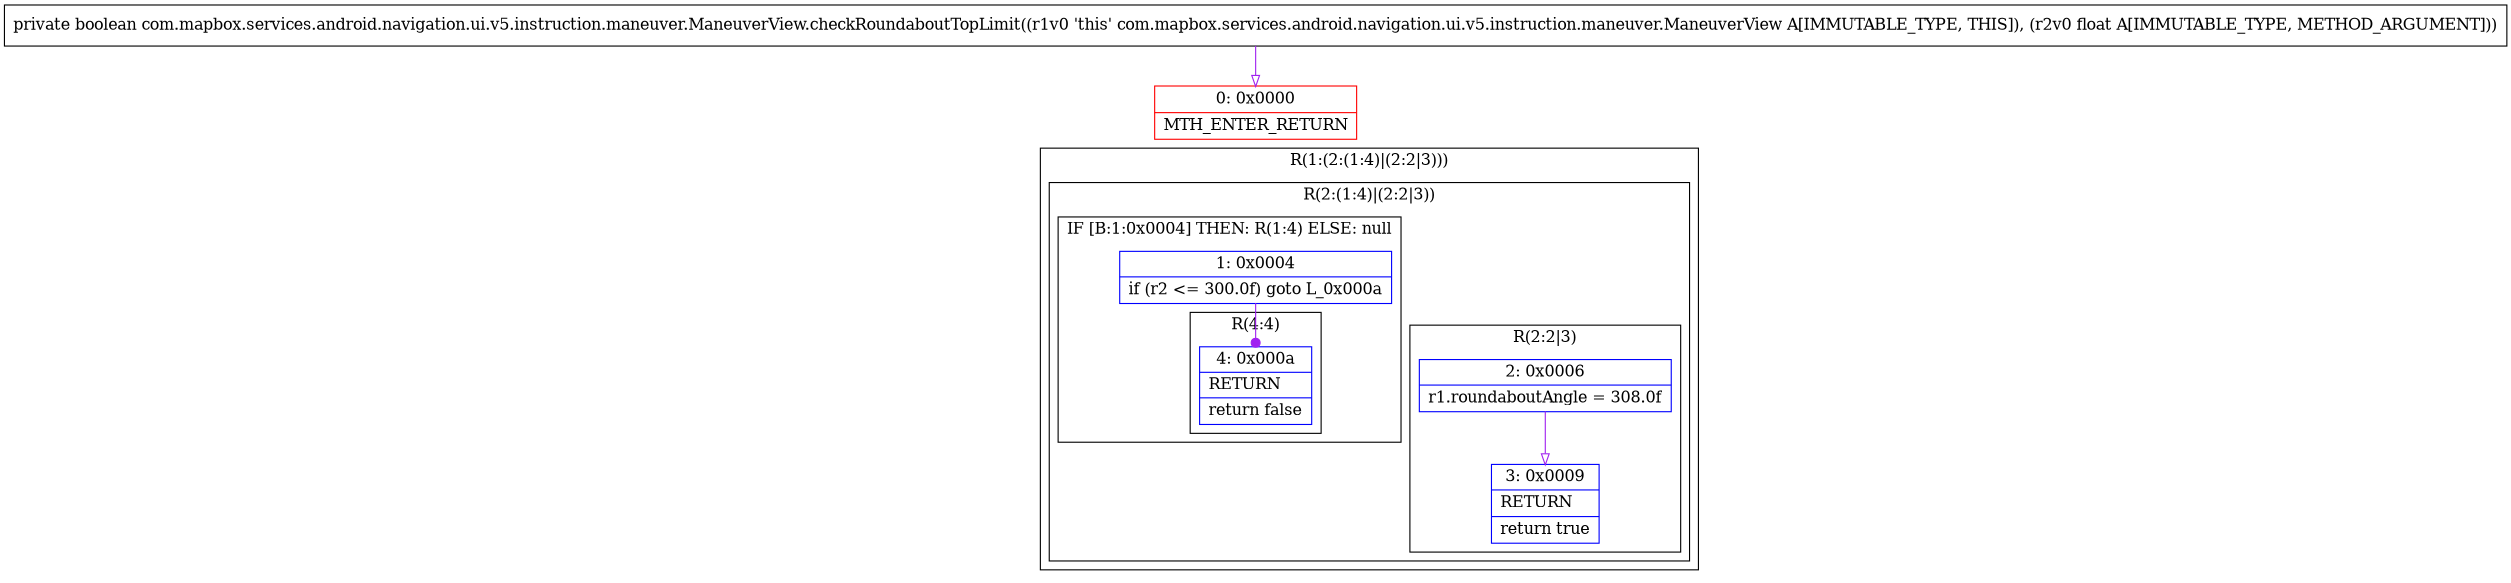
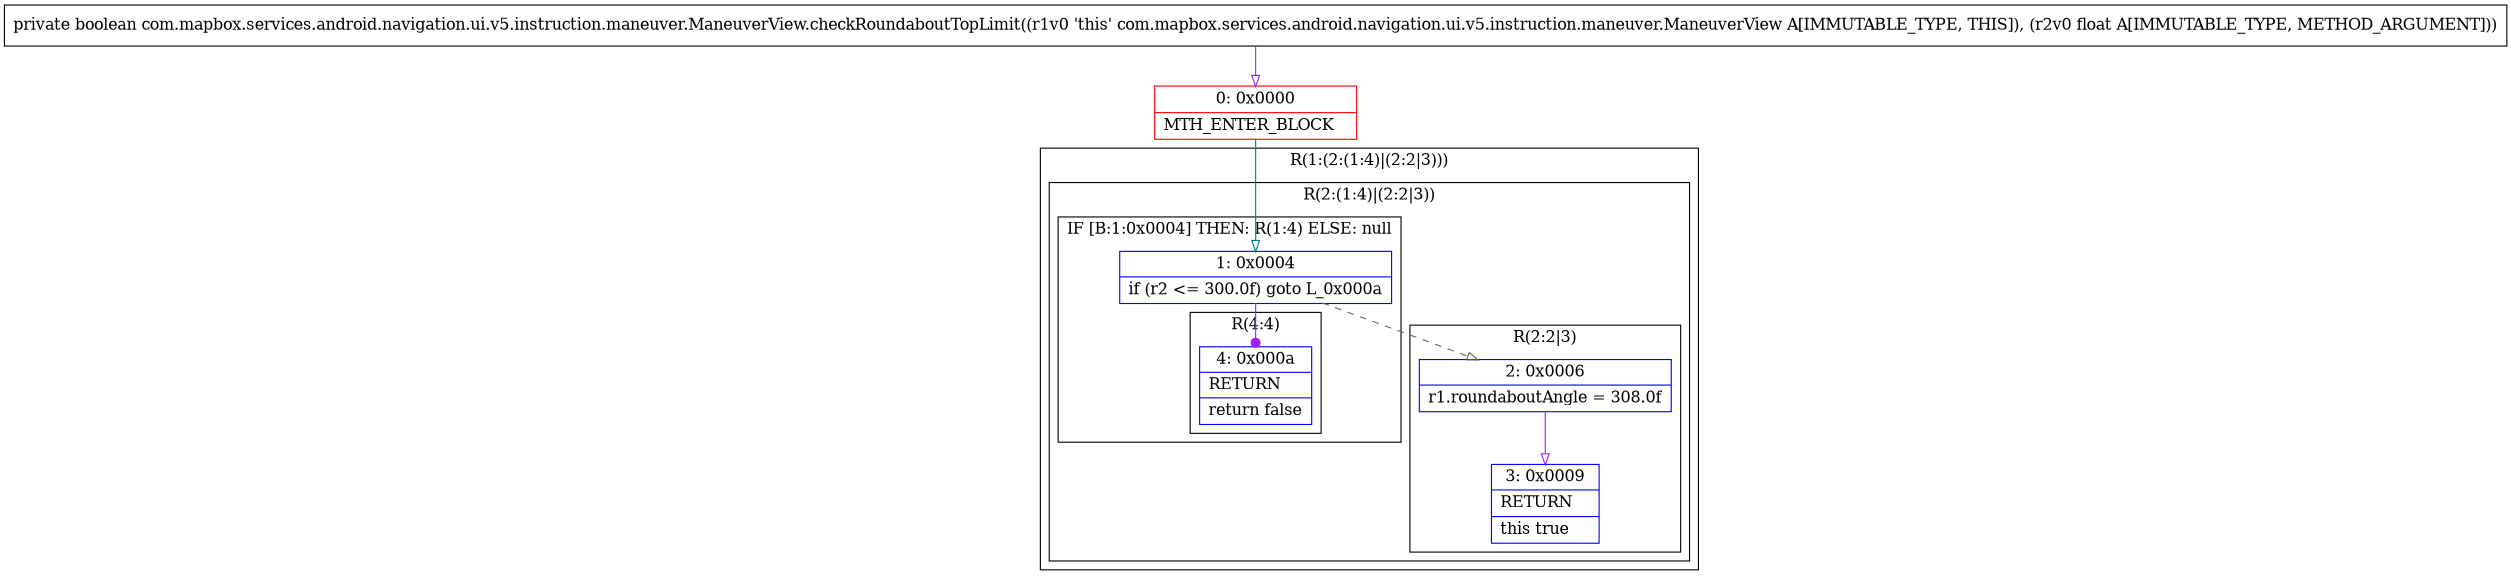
node "0: 0x0000": text "MTH_ENTER_RETURN" -> "MTH_ENTER_BLOCK"
edge "0: 0x0000" -> "1: 0x0004": added
edge "1: 0x0004" -> "2: 0x0006": added
node "3: 0x0009": text "return true" -> "this true"
